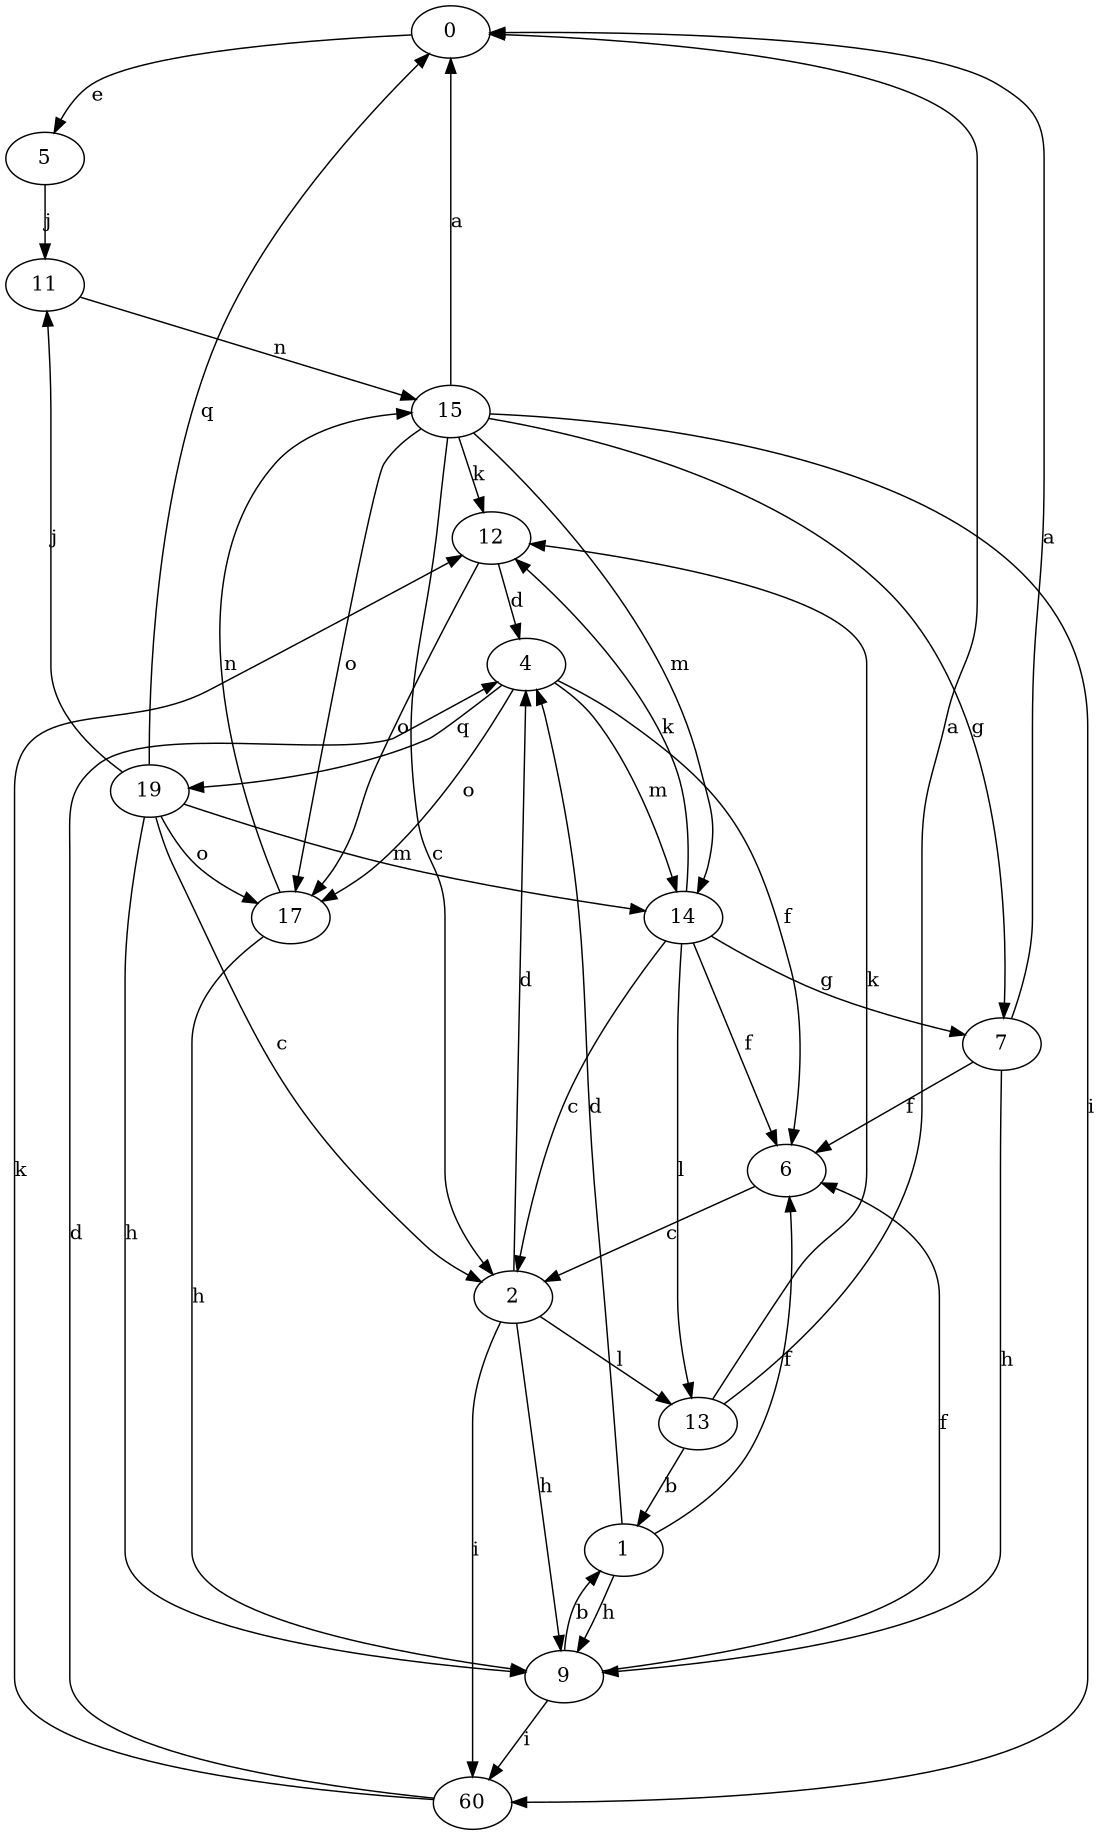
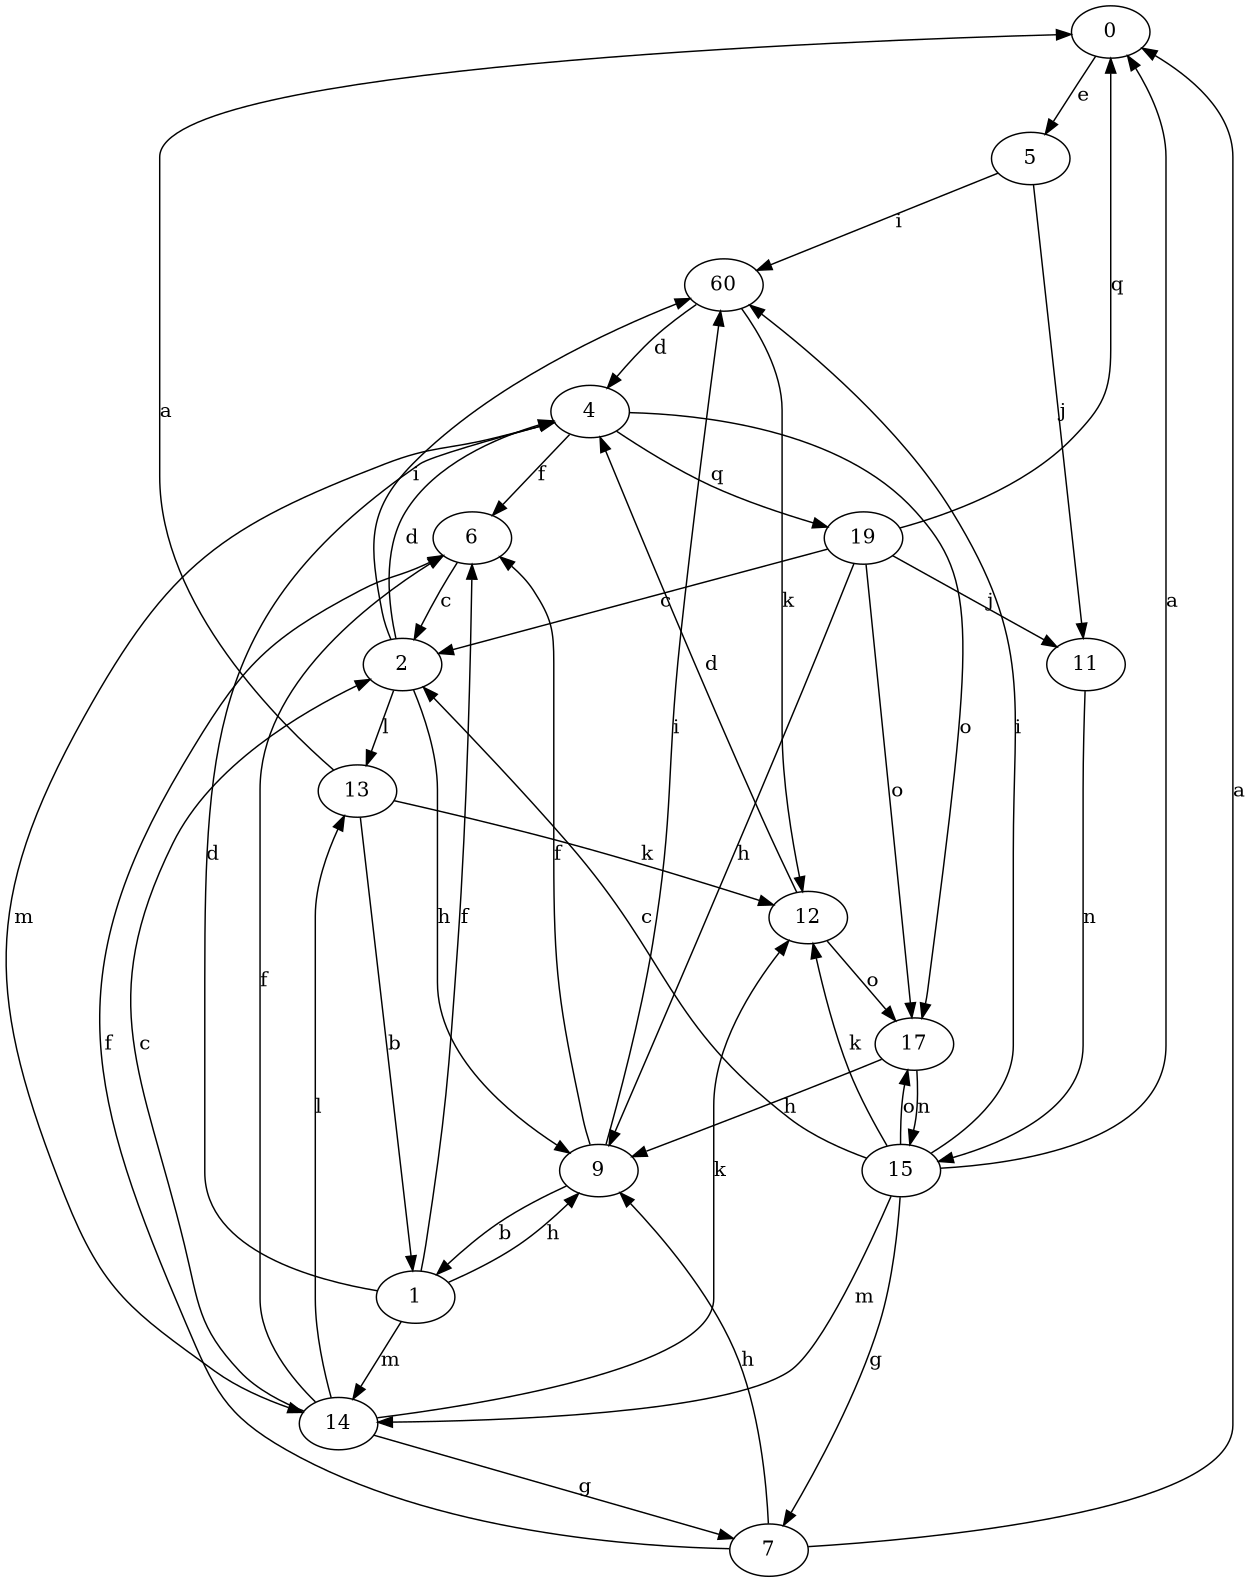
edge "5" -> "60": added, label "i"
edge "19" -> "14": now "1" -> "14"
